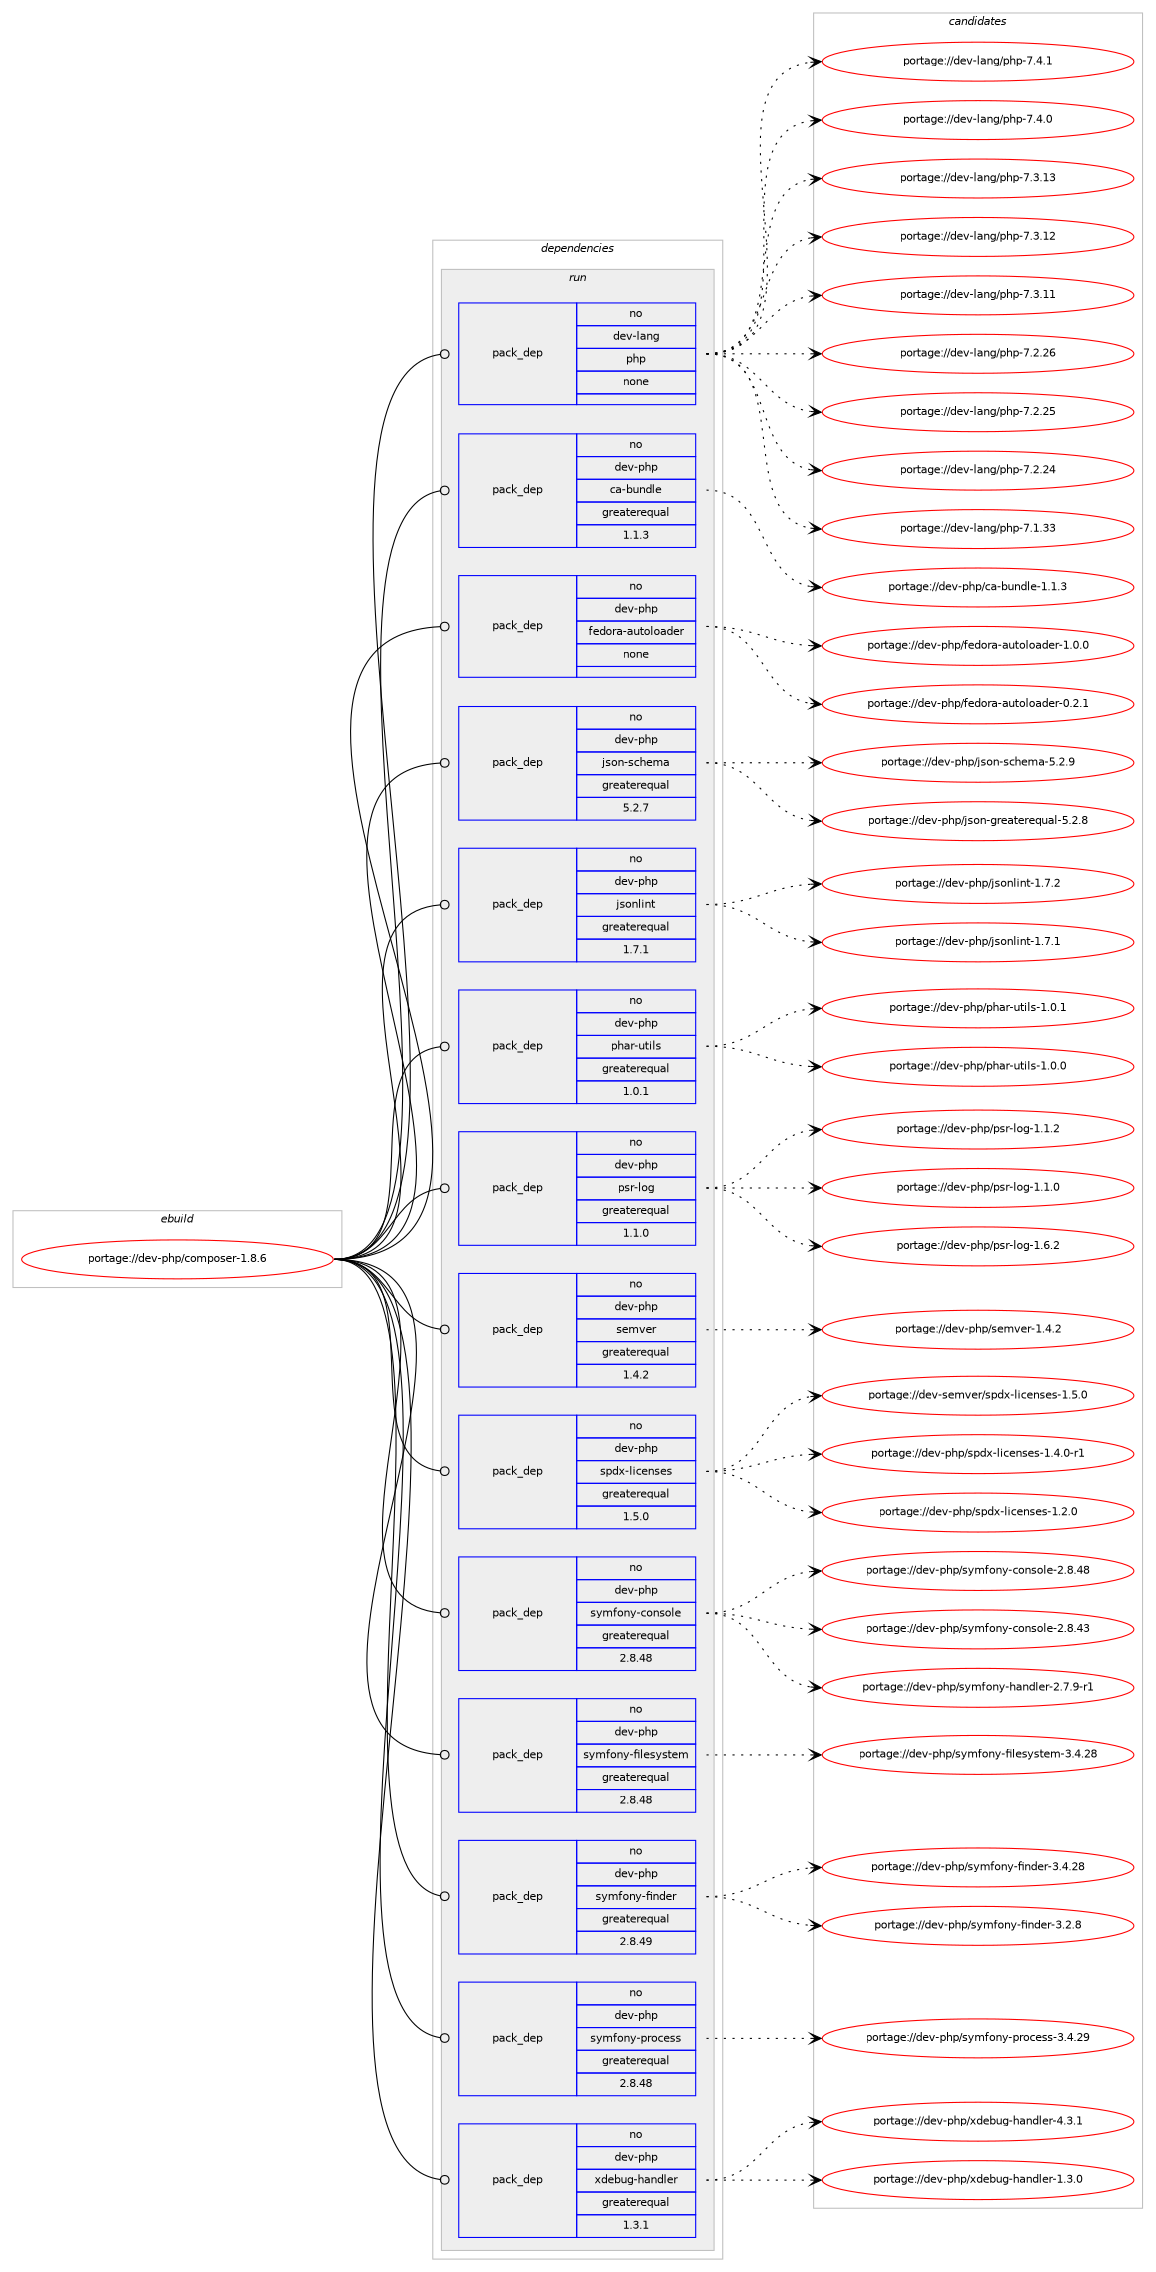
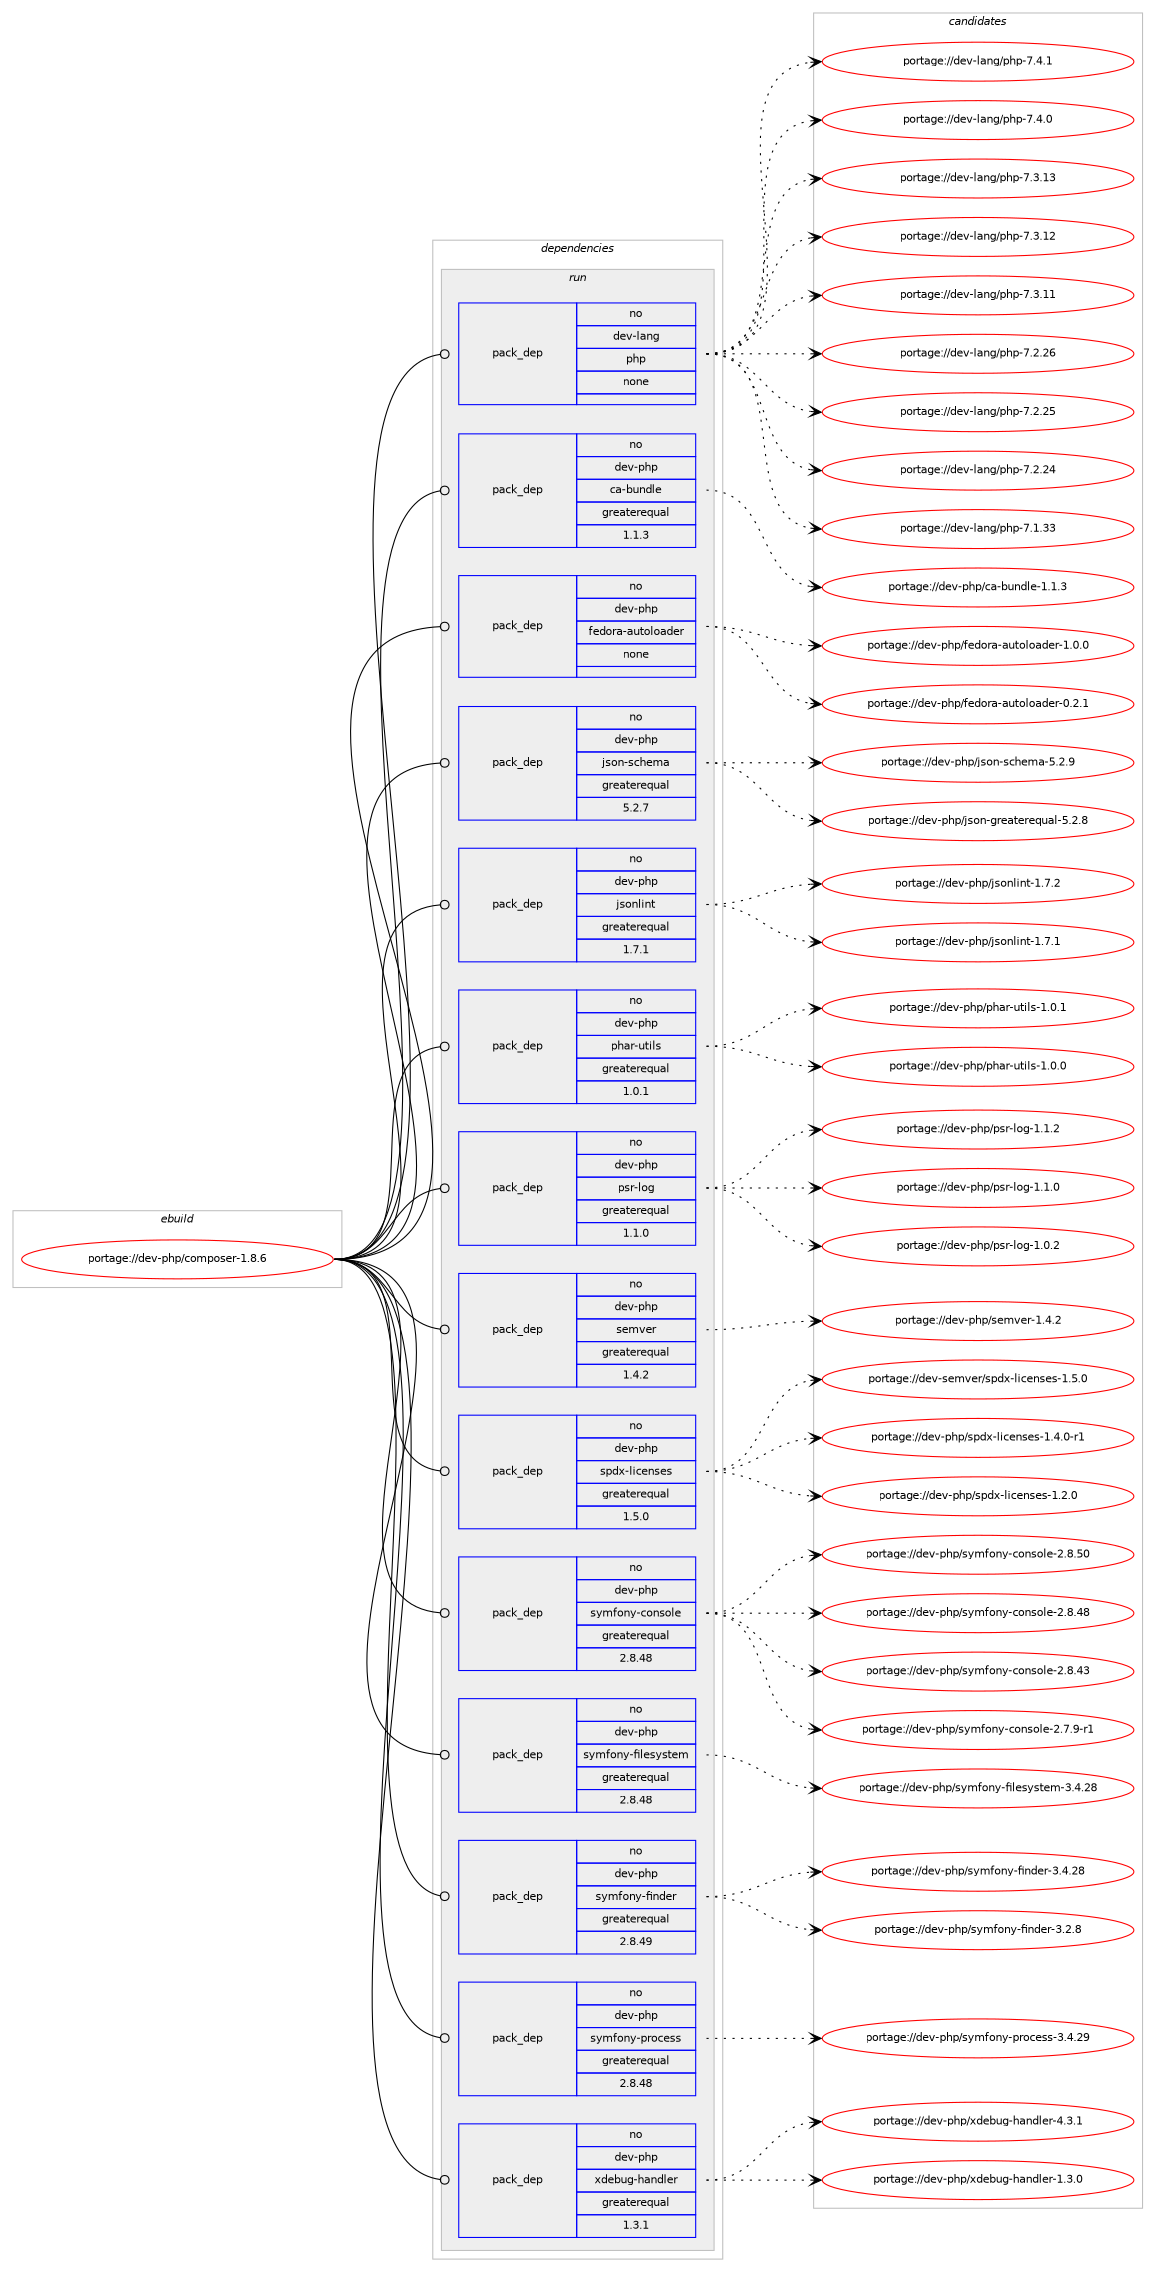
node "portage://dev-php/psr-log-1.6.2": label "portage://dev-php/psr-log-1.6.2" -> "portage://dev-php/psr-log-1.0.2"
node "portage://dev-php/symfony-console-2.8.50": added
node "portage://dev-php/symfony-handler-2.7.9-r1": label "portage://dev-php/symfony-handler-2.7.9-r1" -> "portage://dev-php/symfony-console-2.7.9-r1"
